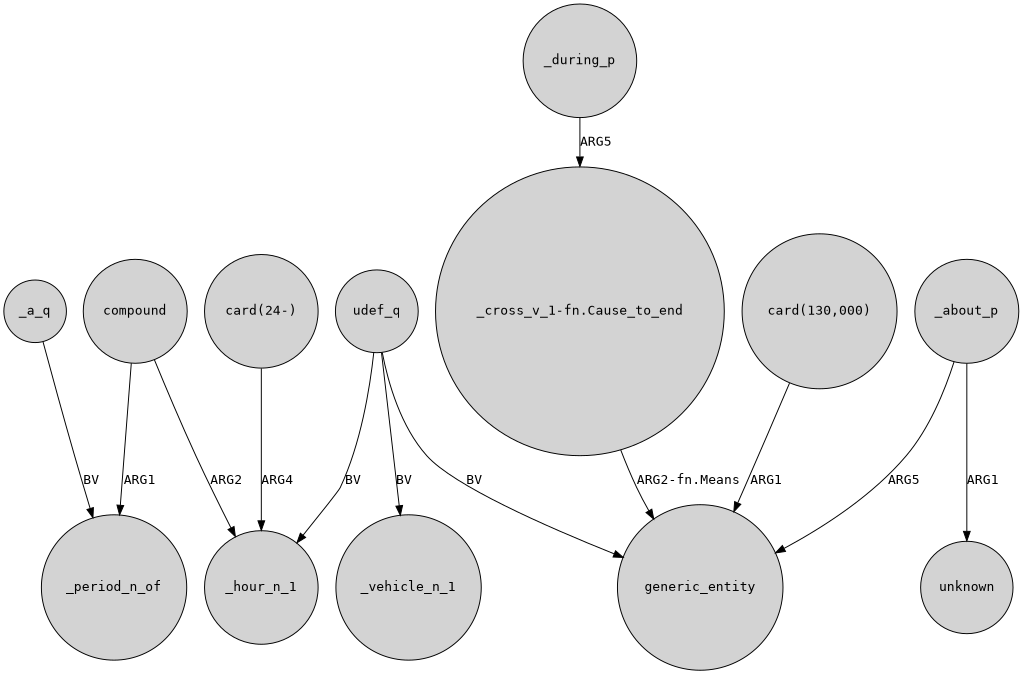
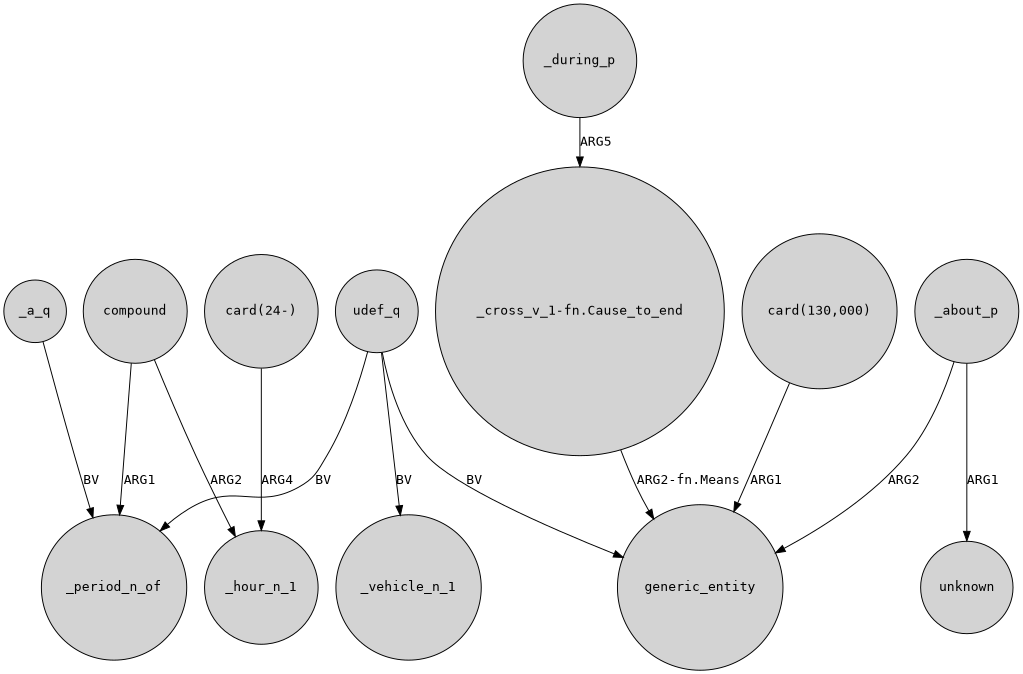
edge "udef_q" -> "_hour_n_1": now "udef_q" -> "_period_n_of"
edge "_about_p" -> "generic_entity": label "ARG5" -> "ARG2"
